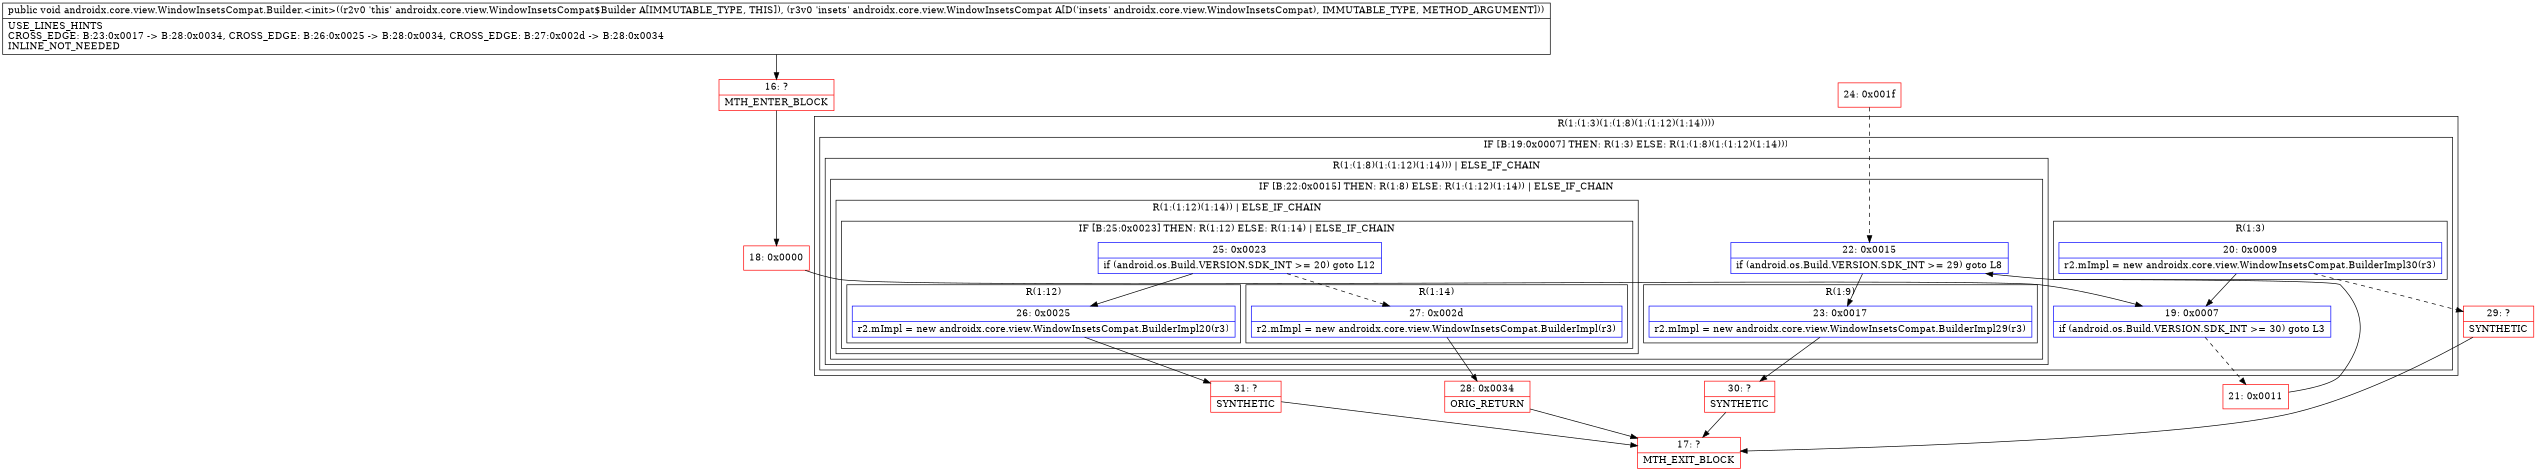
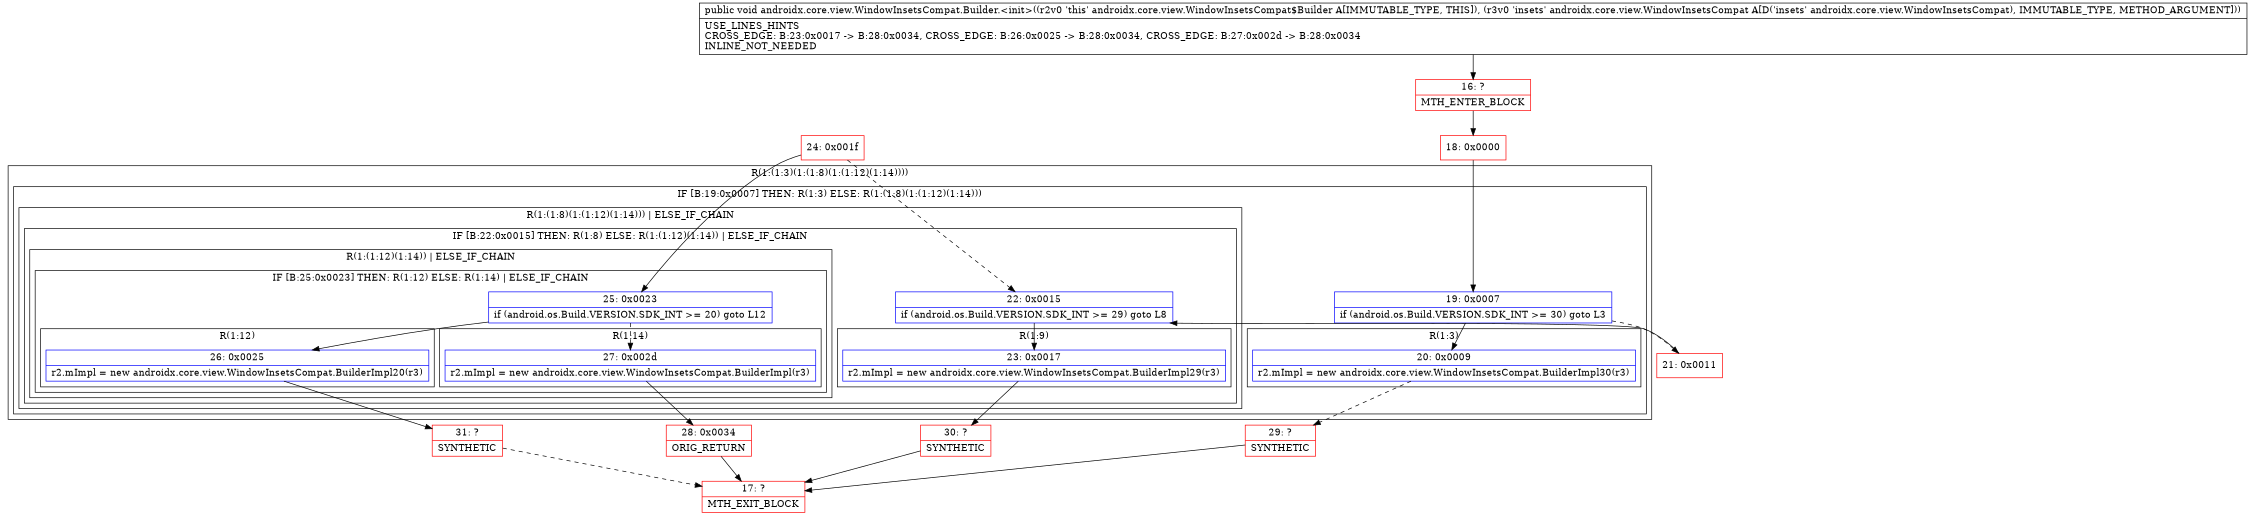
edge "24: 0x001f" -> "25: 0x0023": added
edge "20: 0x0009" -> "19: 0x0007": reversed
edge "31: ?" -> "17: ?": style solid -> dashed
